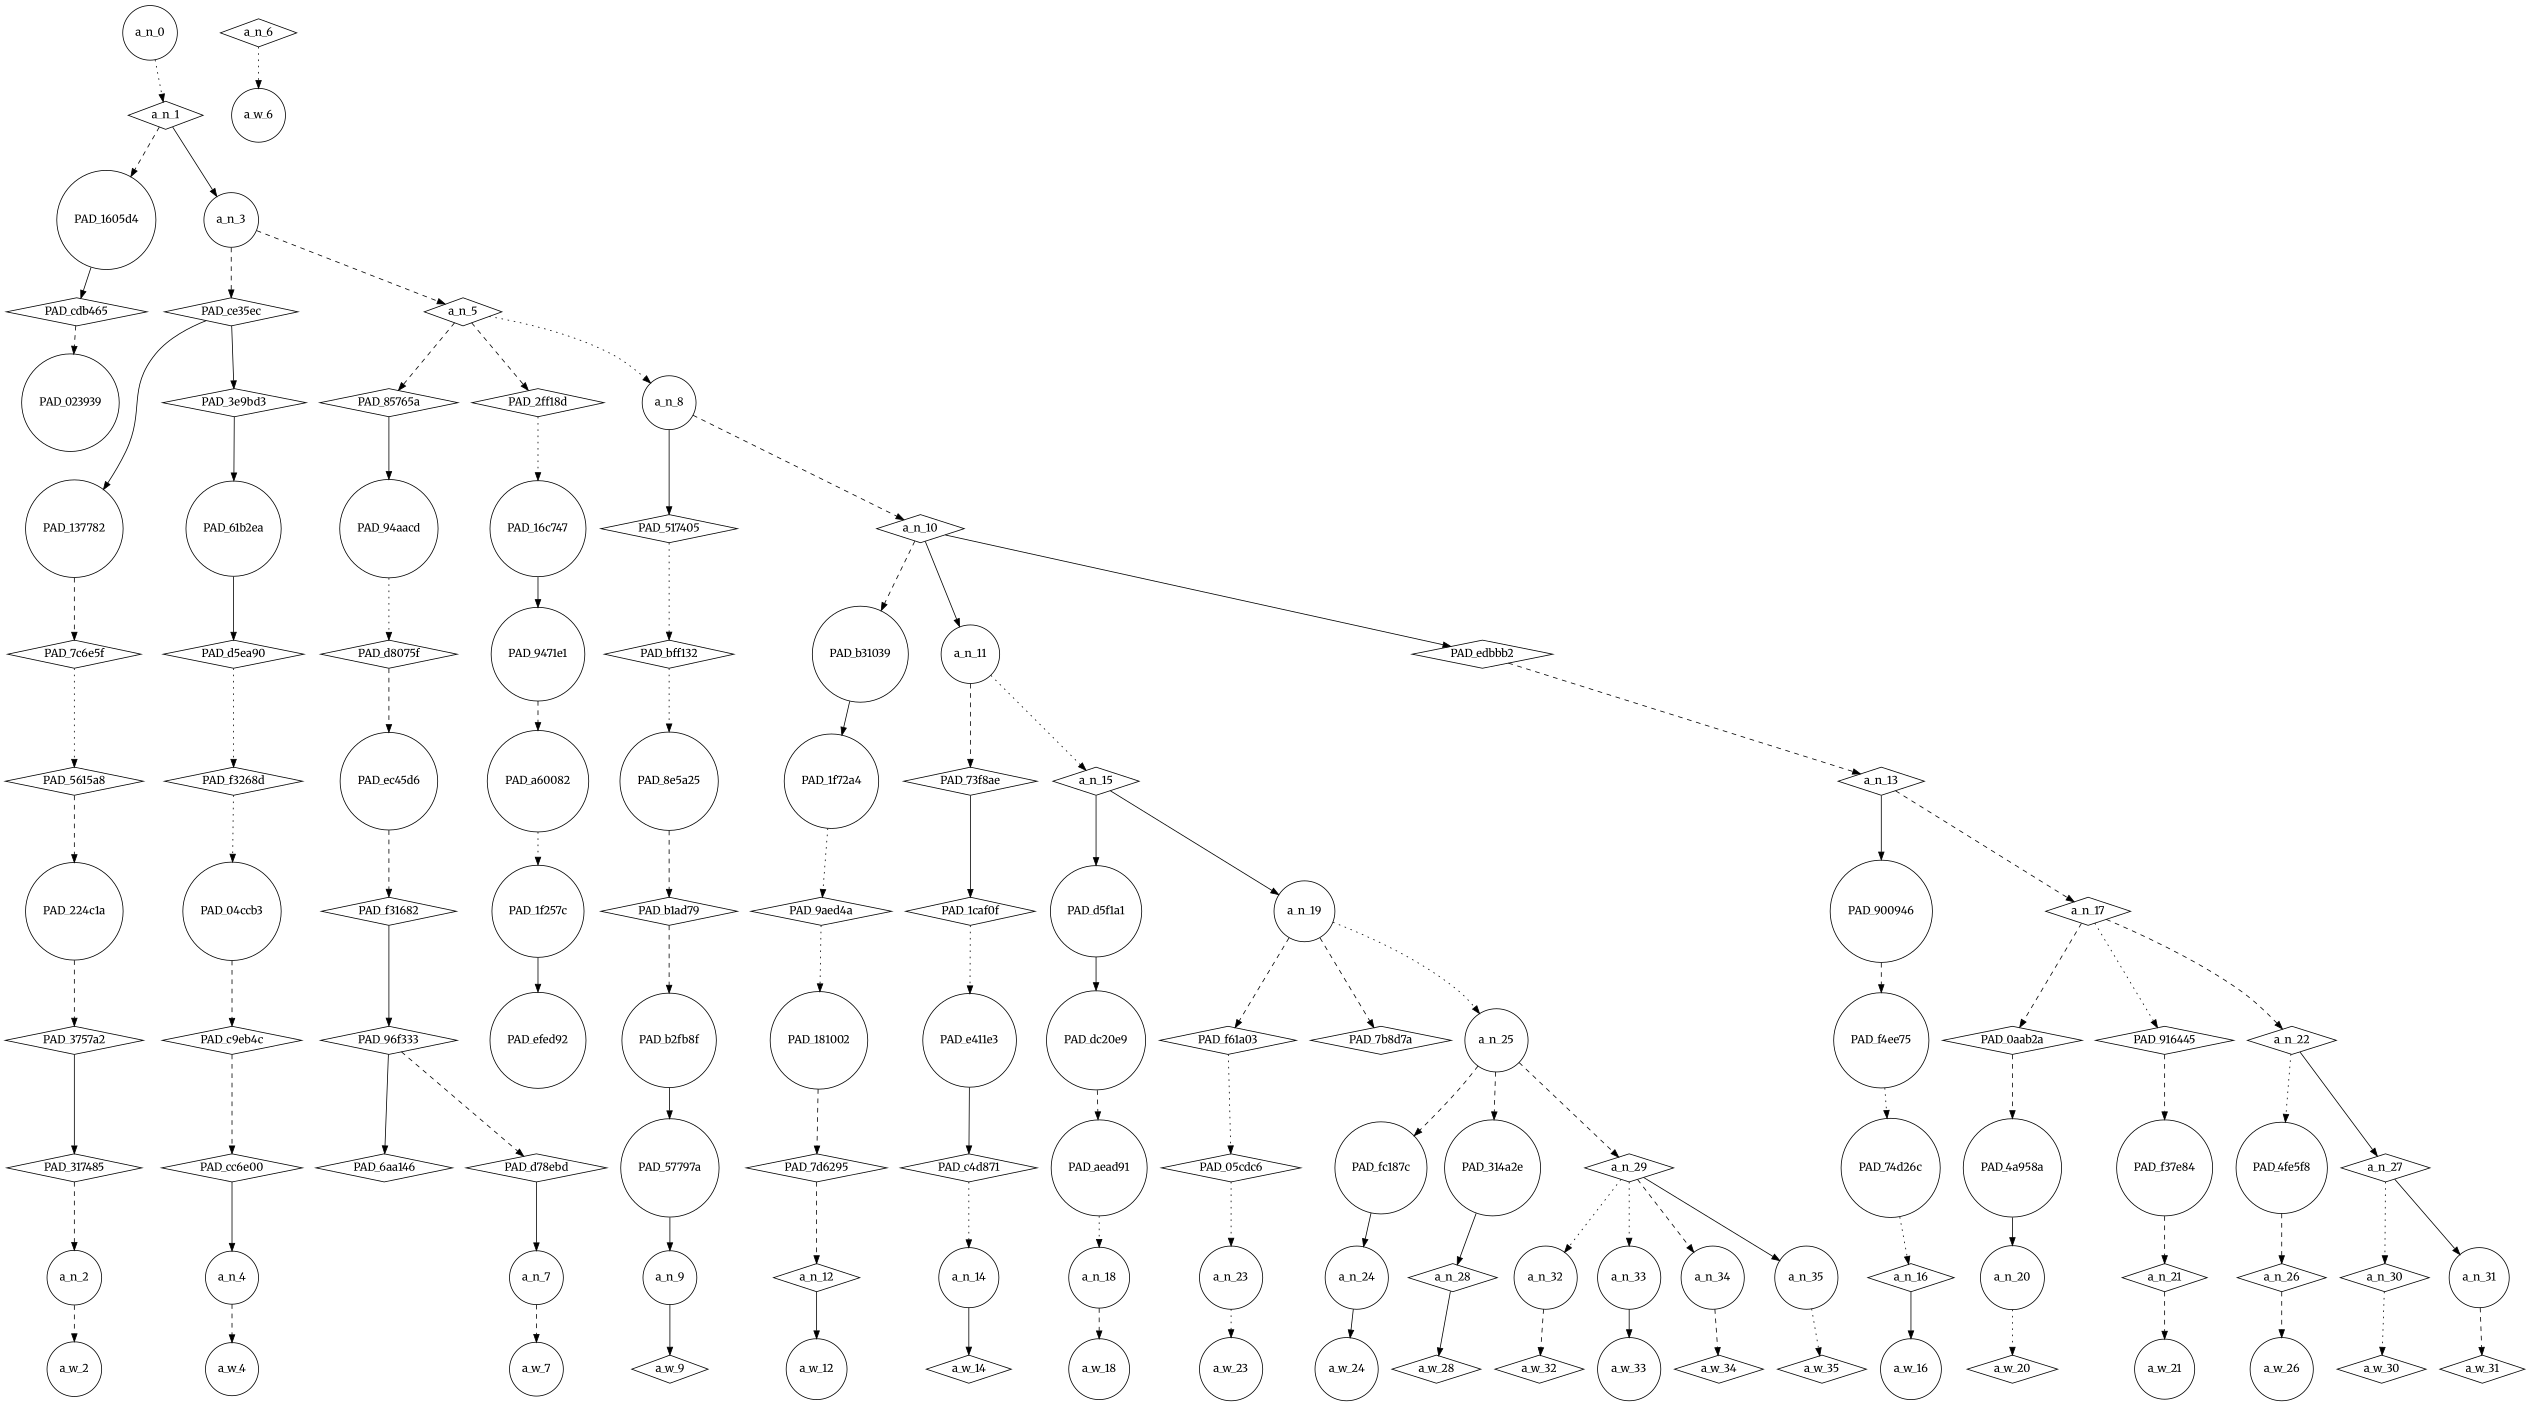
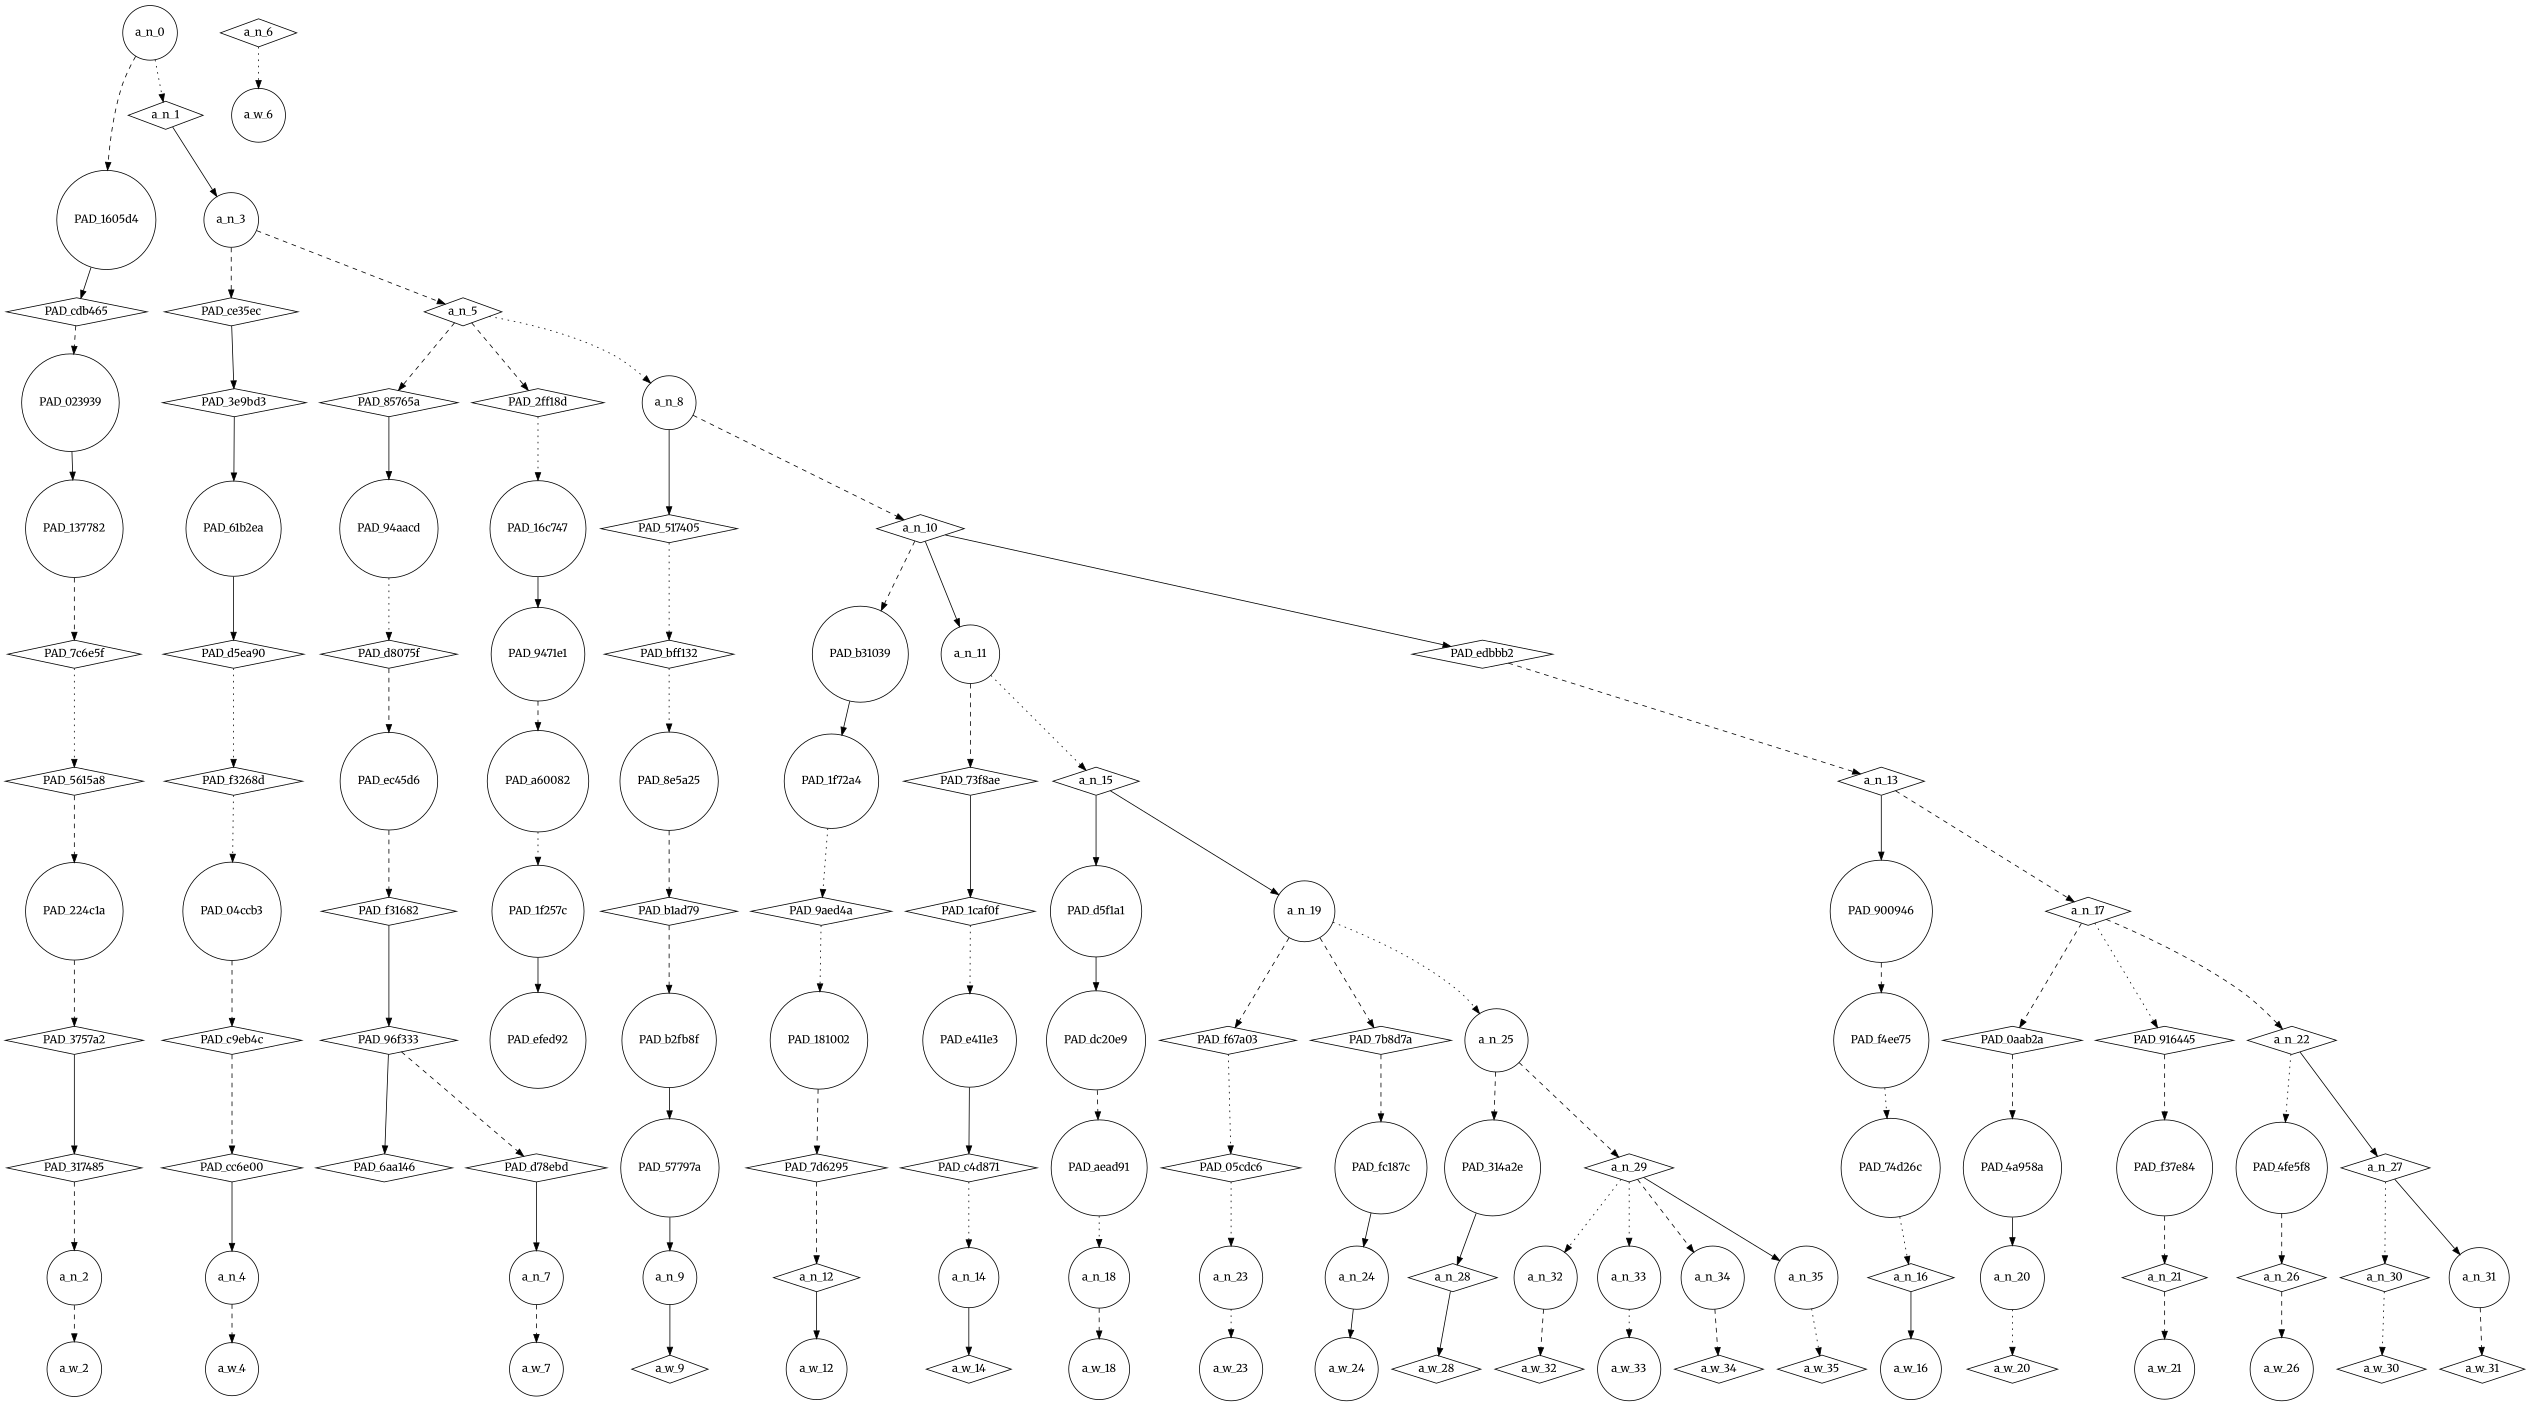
edge "a_n_1" -> "PAD_1605d4": now "a_n_0" -> "PAD_1605d4"
edge "PAD_ce35ec" -> "PAD_137782": now "PAD_023939" -> "PAD_137782"
node "PAD_f61a03": label "PAD_f61a03" -> "PAD_f67a03"
edge "a_n_25" -> "PAD_fc187c": now "PAD_7b8d7a" -> "PAD_fc187c"
edge "a_n_33" -> "a_w_33": style solid -> dotted
